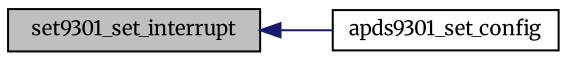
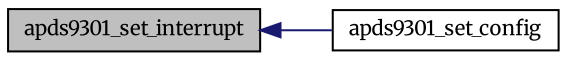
node "set9301_set_interrupt": label "set9301_set_interrupt" -> "apds9301_set_interrupt"
